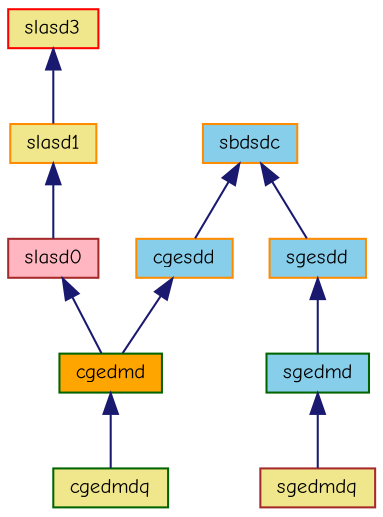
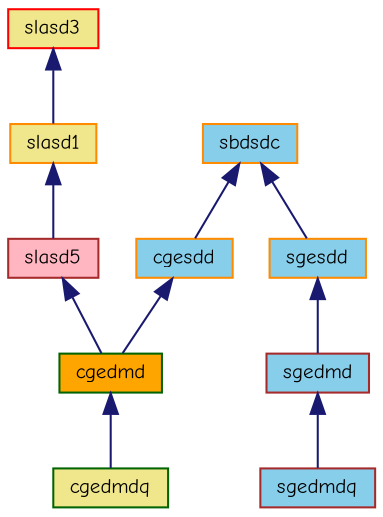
node "slasd0": label "slasd0" -> "slasd5"
node "sgedmd": color darkgreen -> brown
node "sgedmdq": fillcolor khaki -> skyblue
